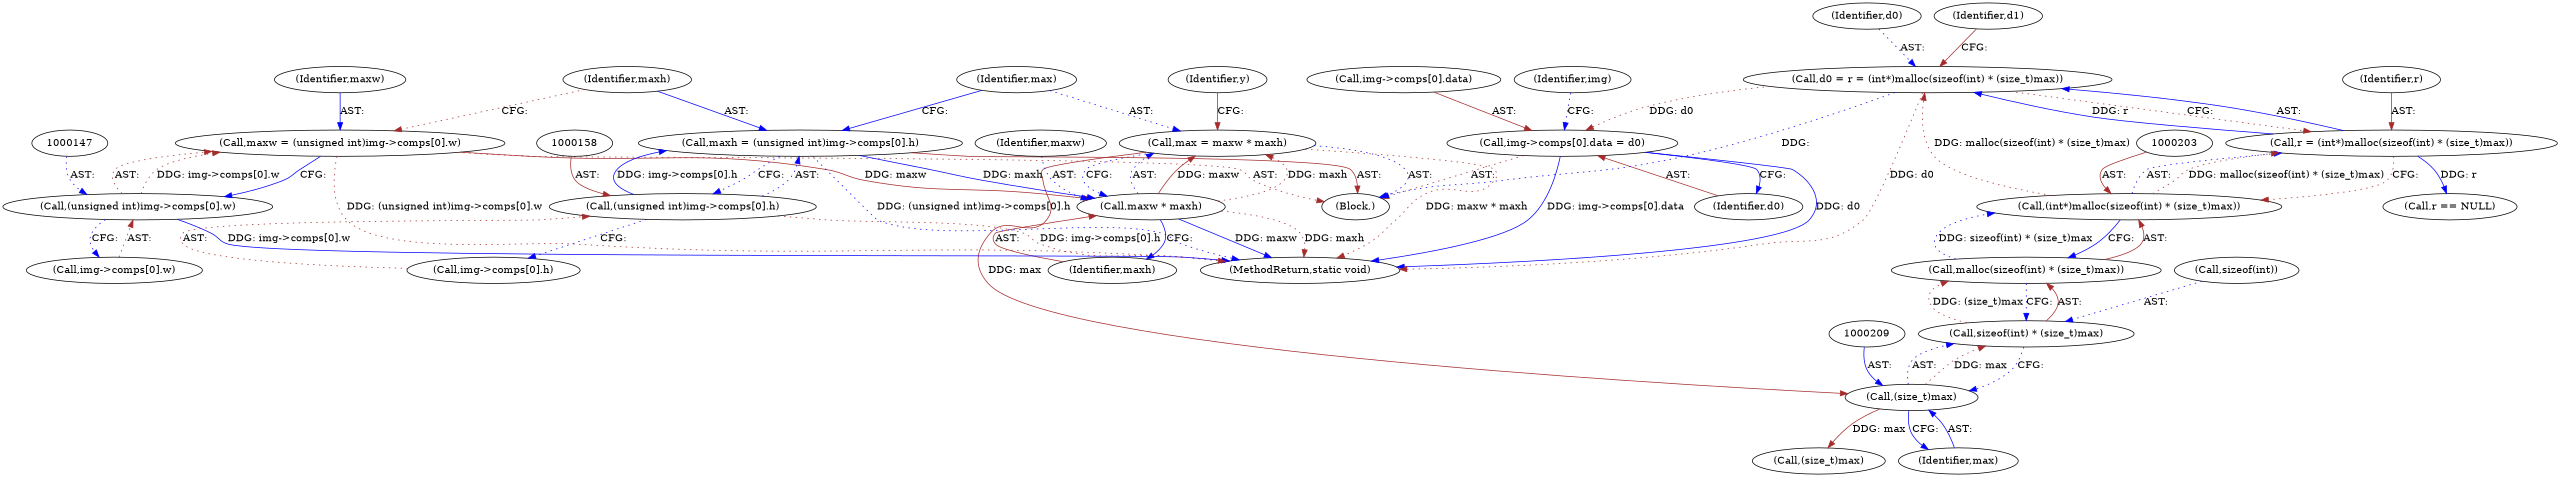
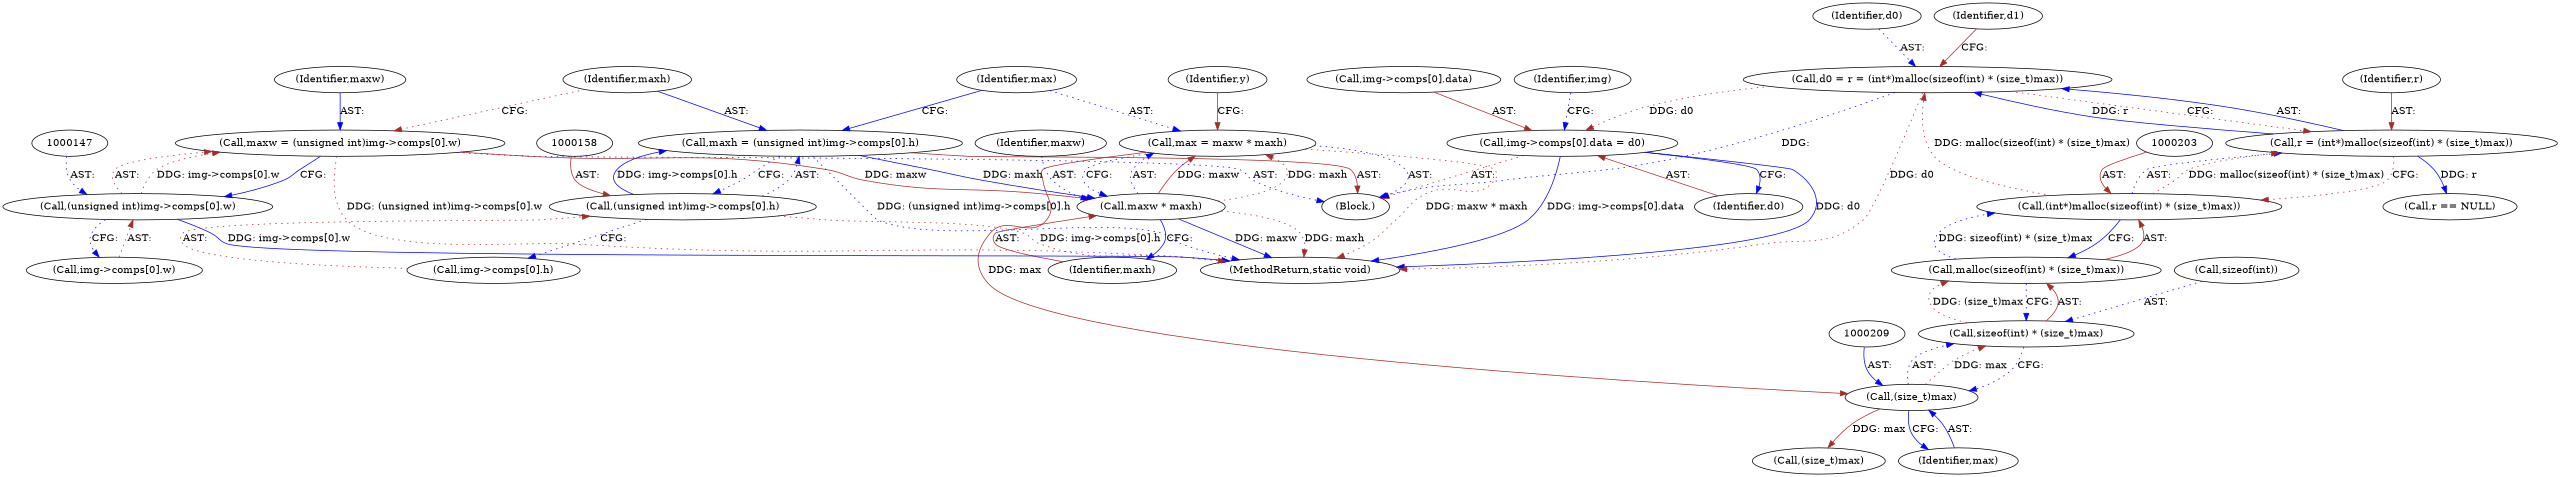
edge "(Call,maxw = (unsigned int)img->comps[0].w)" -> "(Block,)": color brown -> blue
